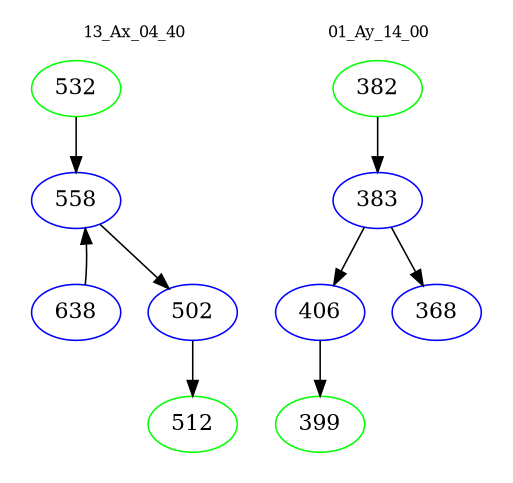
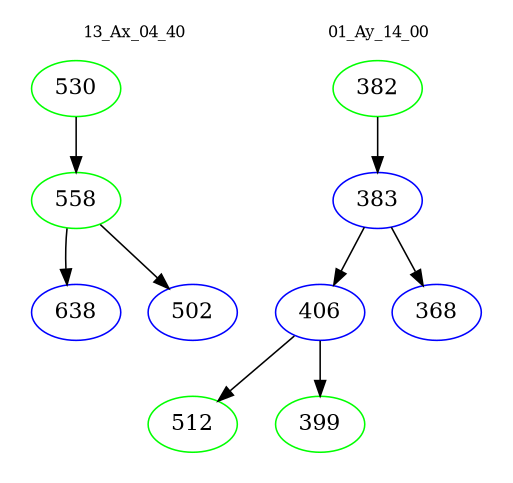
node "532": label "532" -> "530"
node "558": color blue -> green
edge "638" -> "558": reversed
edge "502" -> "512": now "406" -> "512"
